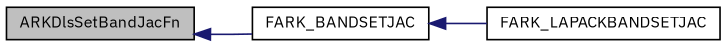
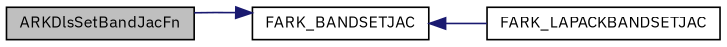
edge "FARK_BANDSETJAC" -> "ARKDlsSetBandJacFn": reversed
